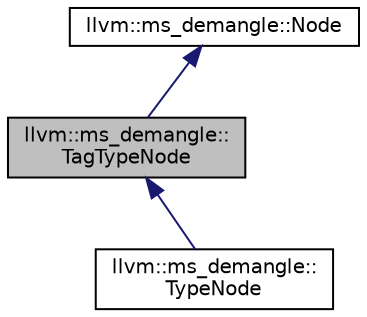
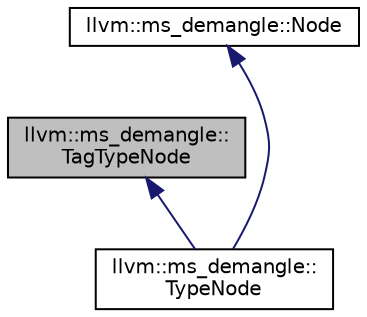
edge "llvm::ms_demangle:: TagTypeNode" -> "llvm::ms_demangle::Node": now "llvm::ms_demangle:: TypeNode" -> "llvm::ms_demangle::Node"
